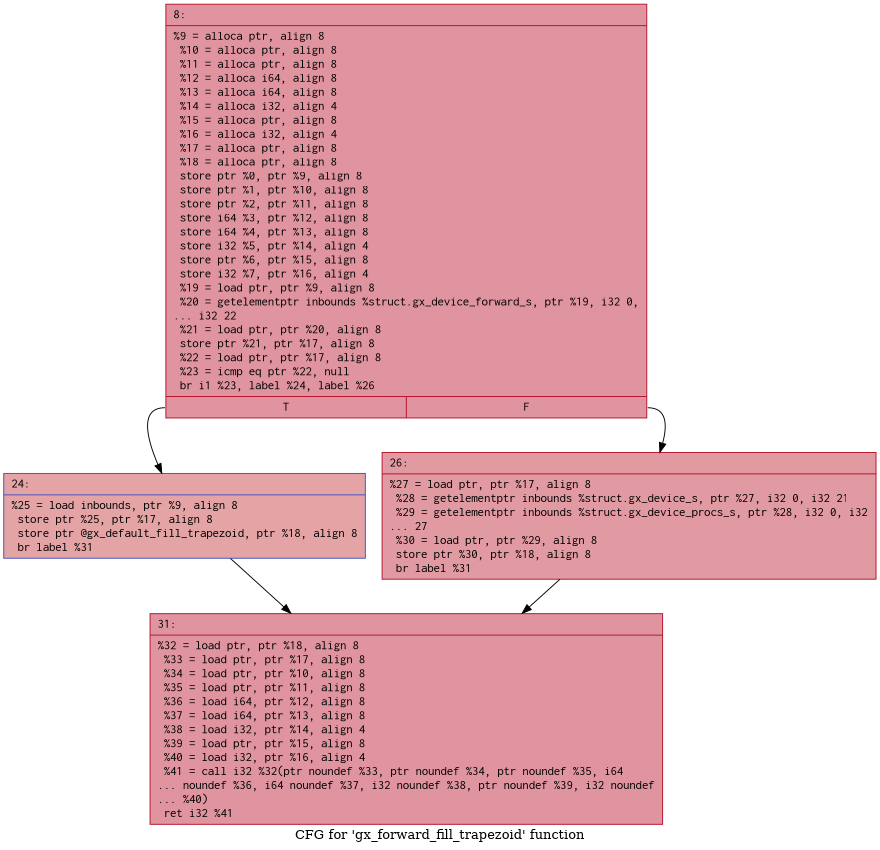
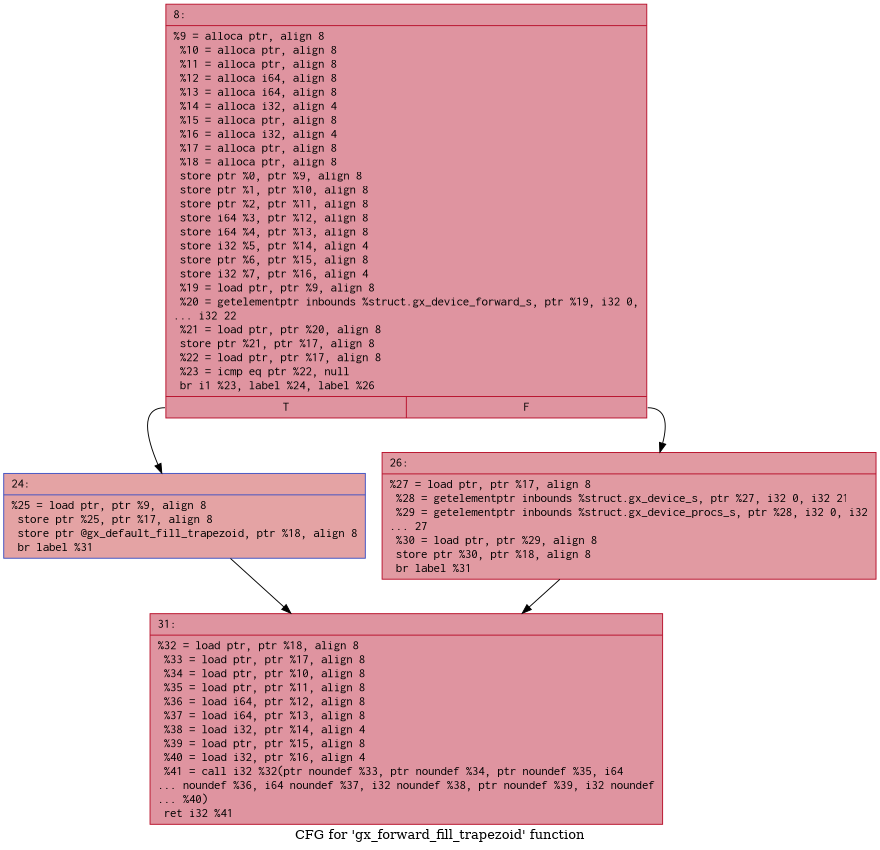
node "24:": text "%25 = load inbounds, ptr %9, align 8" -> "%25 = load ptr, ptr %9, align 8"
